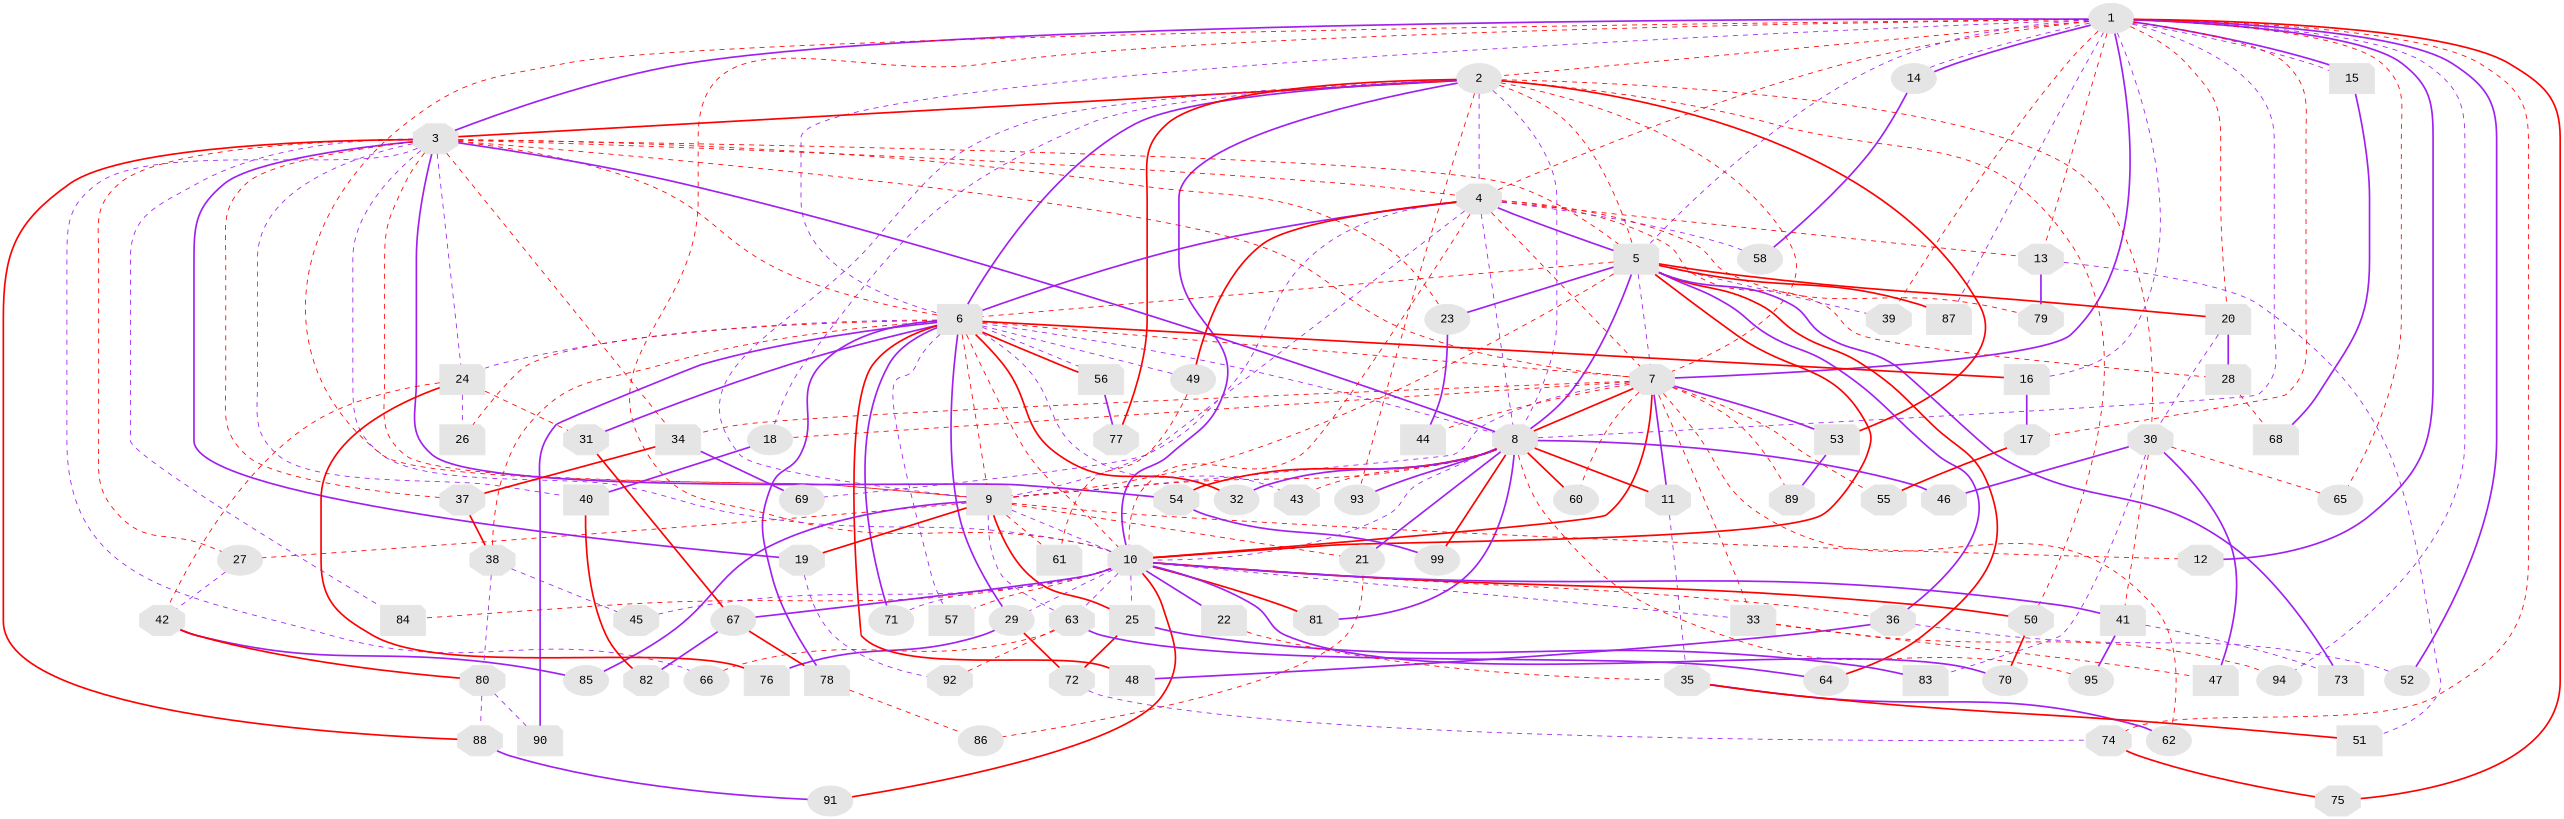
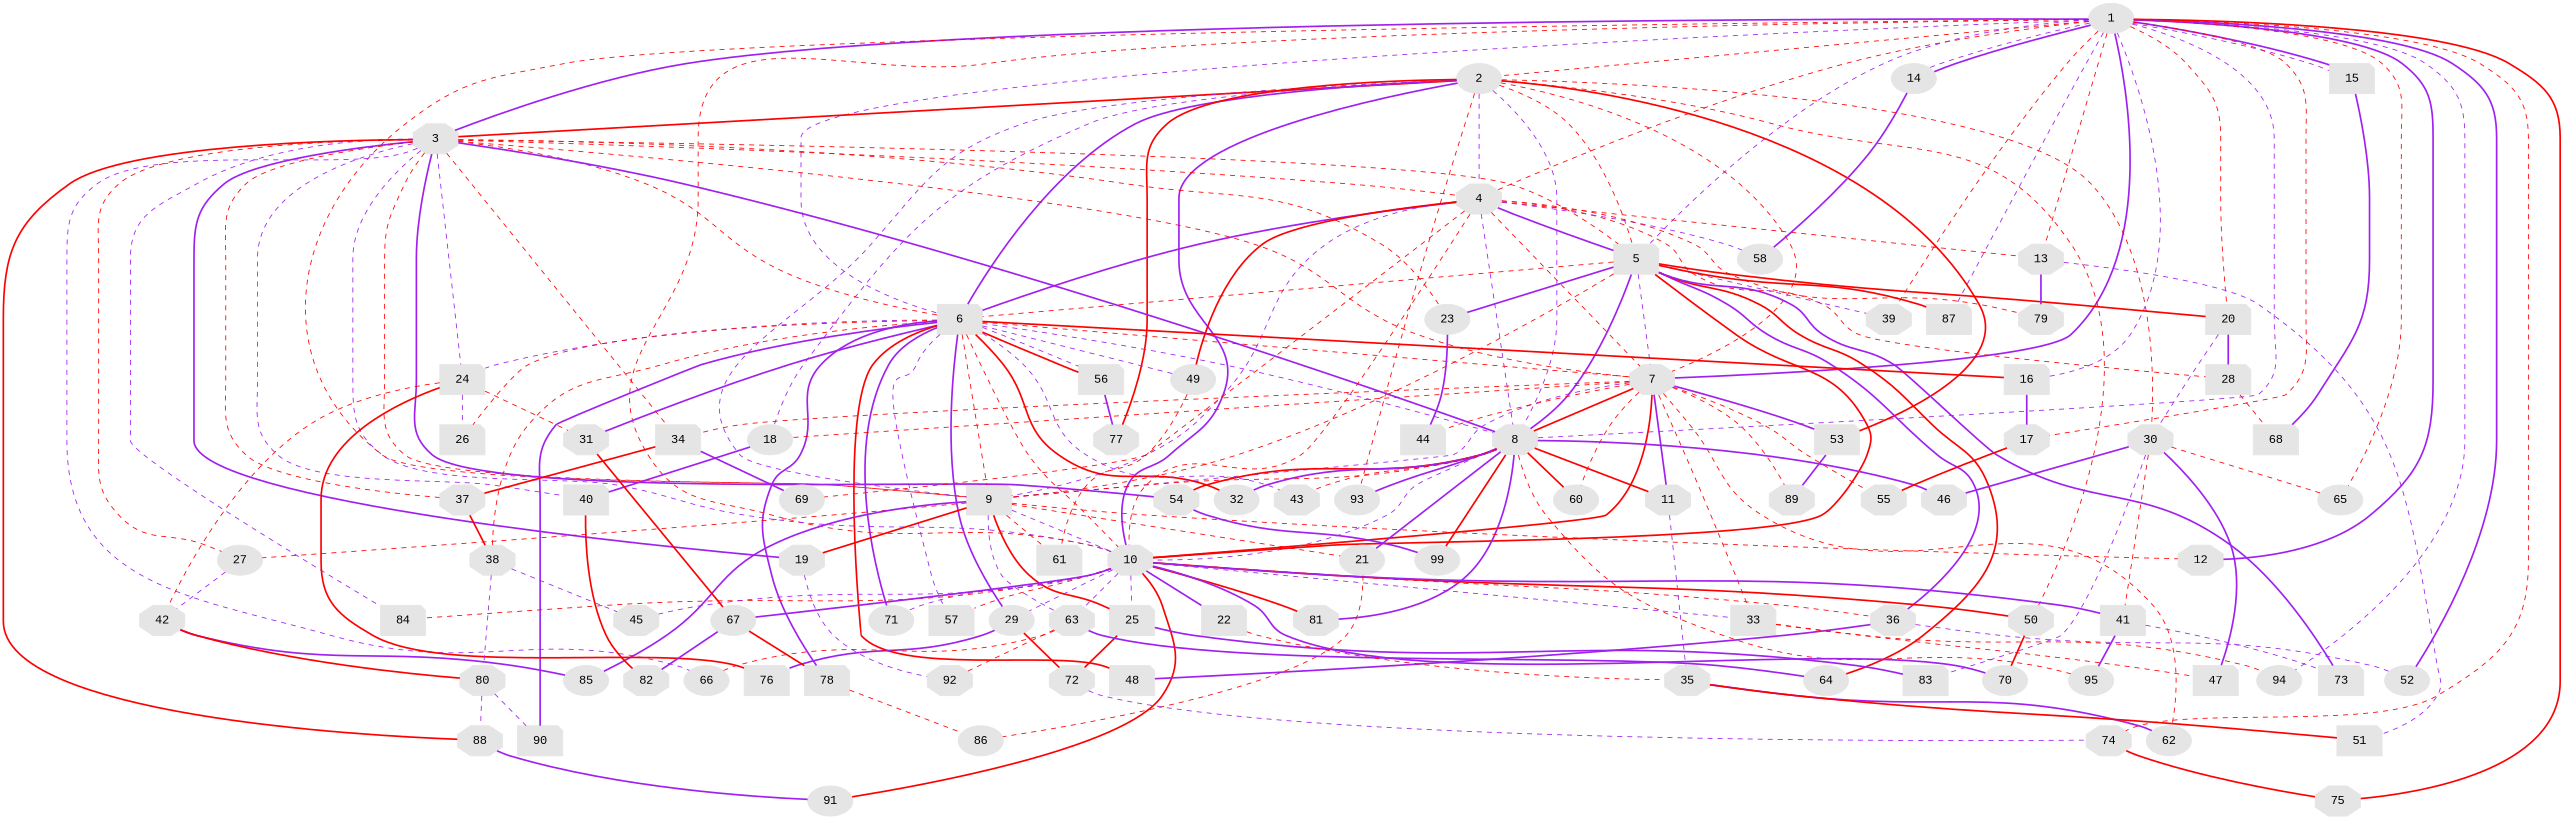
edge "4" -- "69": color purple -> red
